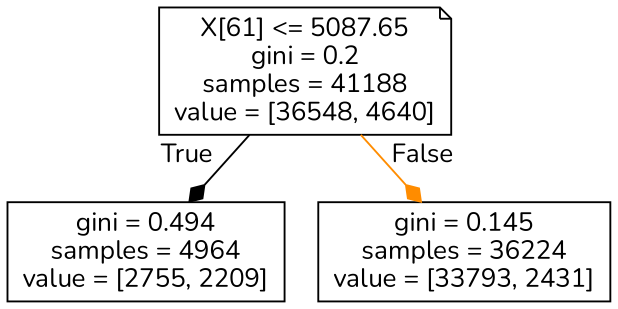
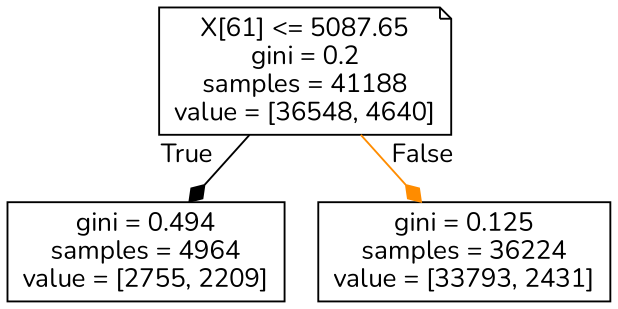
node "gini = 0.145 samples = 36224 value = [33793, 2431]": label "gini = 0.145 samples = 36224 value = [33793, 2431]" -> "gini = 0.125 samples = 36224 value = [33793, 2431]"
